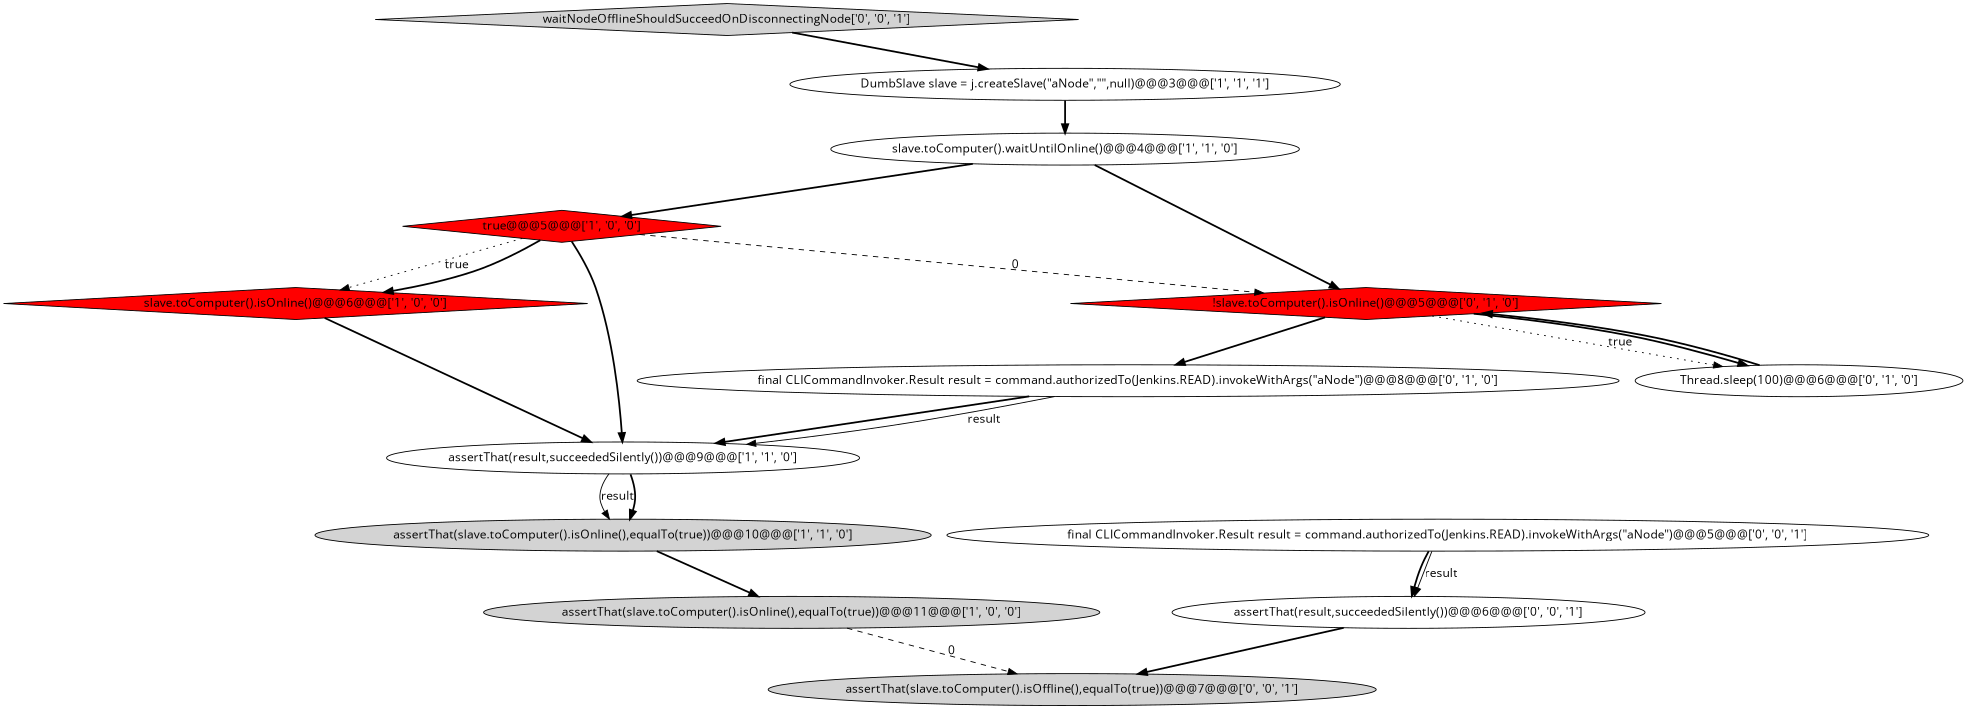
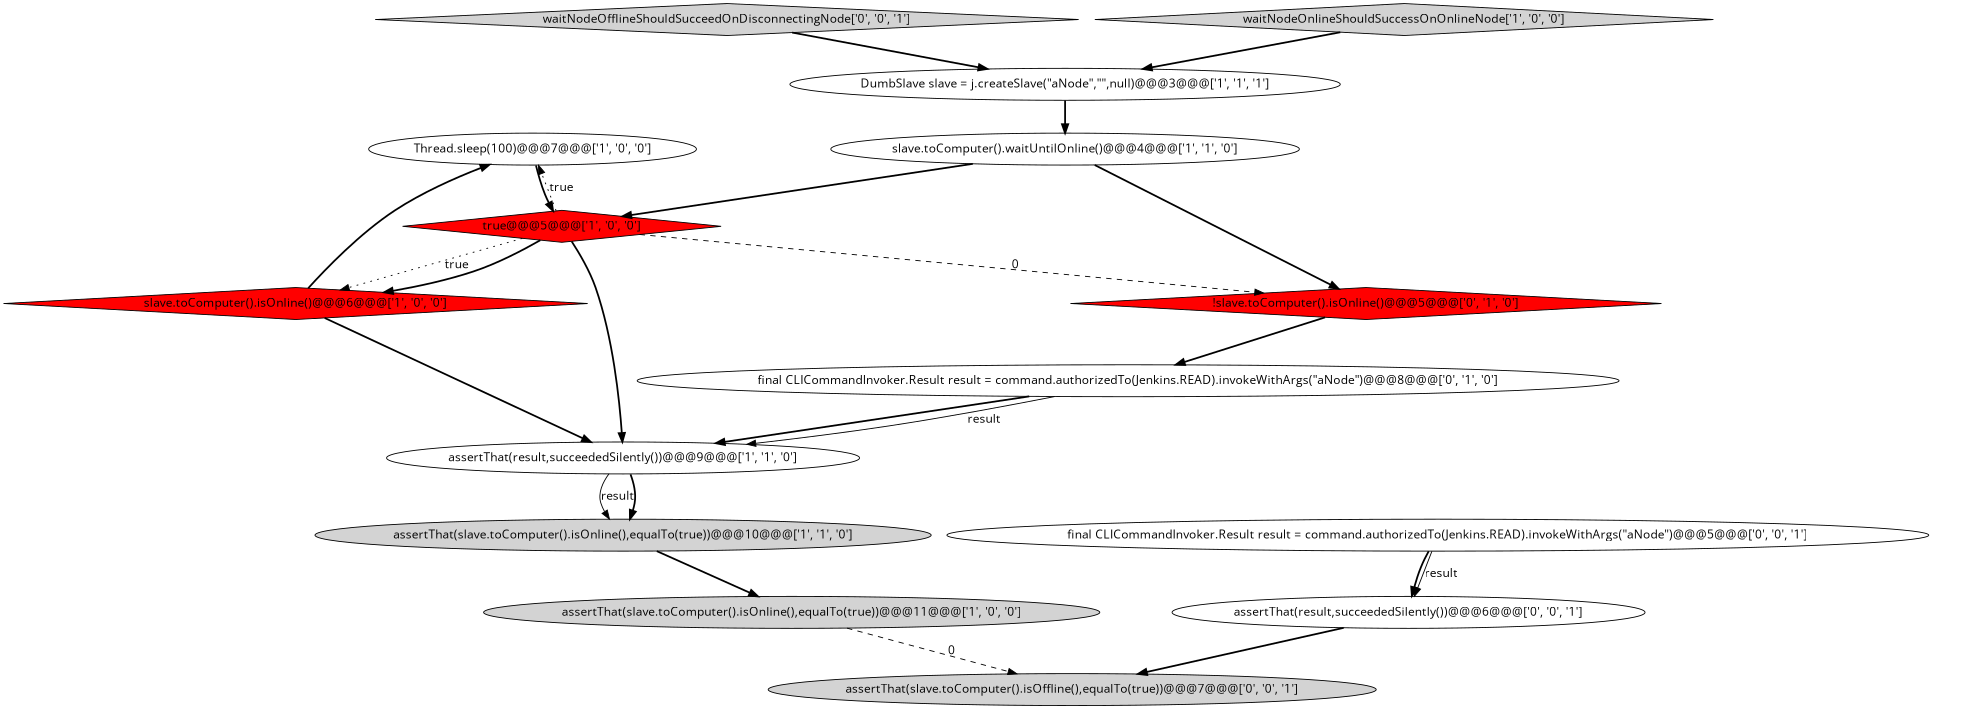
node "waitNodeOnlineShouldSuccessOnOnlineNode['1', '0', '0']": added
node "Thread.sleep(100)@@@7@@@['1', '0', '0']": added
node "Thread.sleep(100)@@@6@@@['0', '1', '0']": removed
